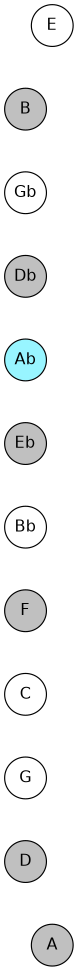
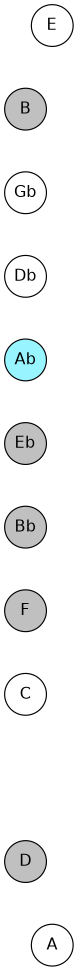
node "Db": fillcolor gray -> white
node "Bb": fillcolor white -> gray
node "G": removed
node "A": fillcolor gray -> white
